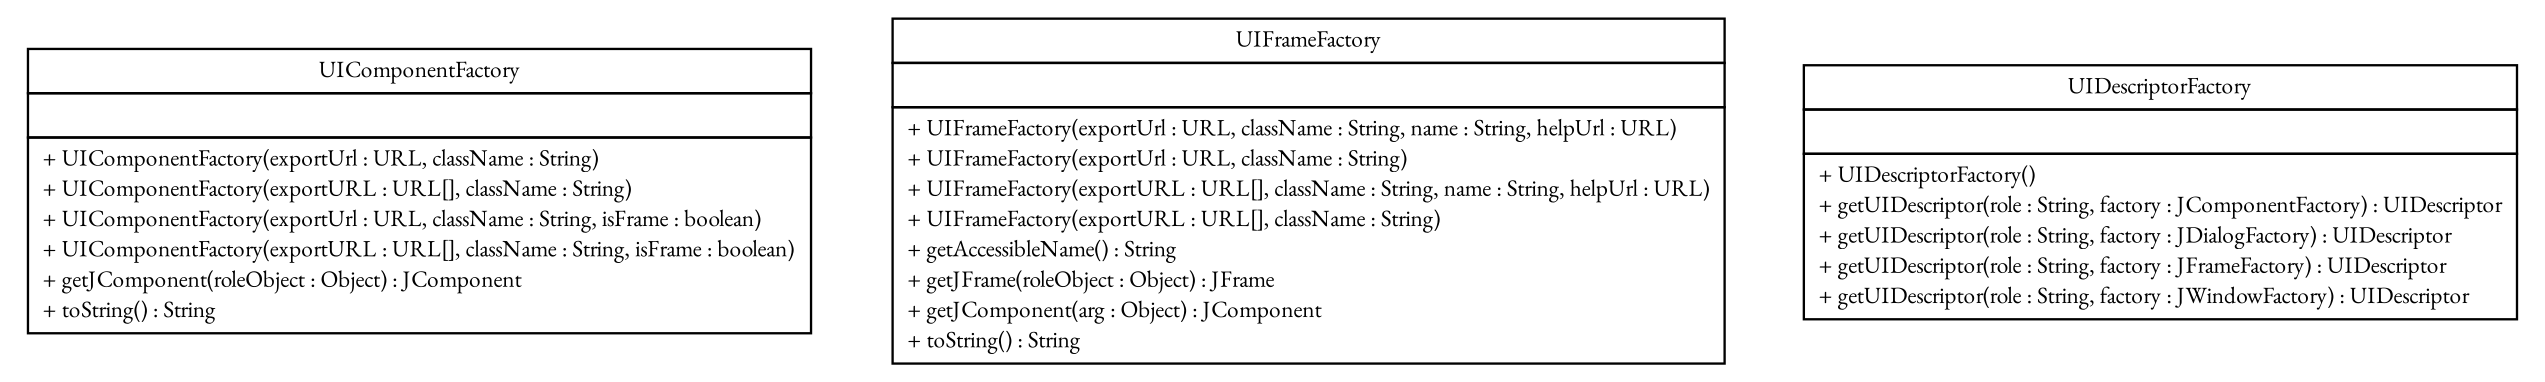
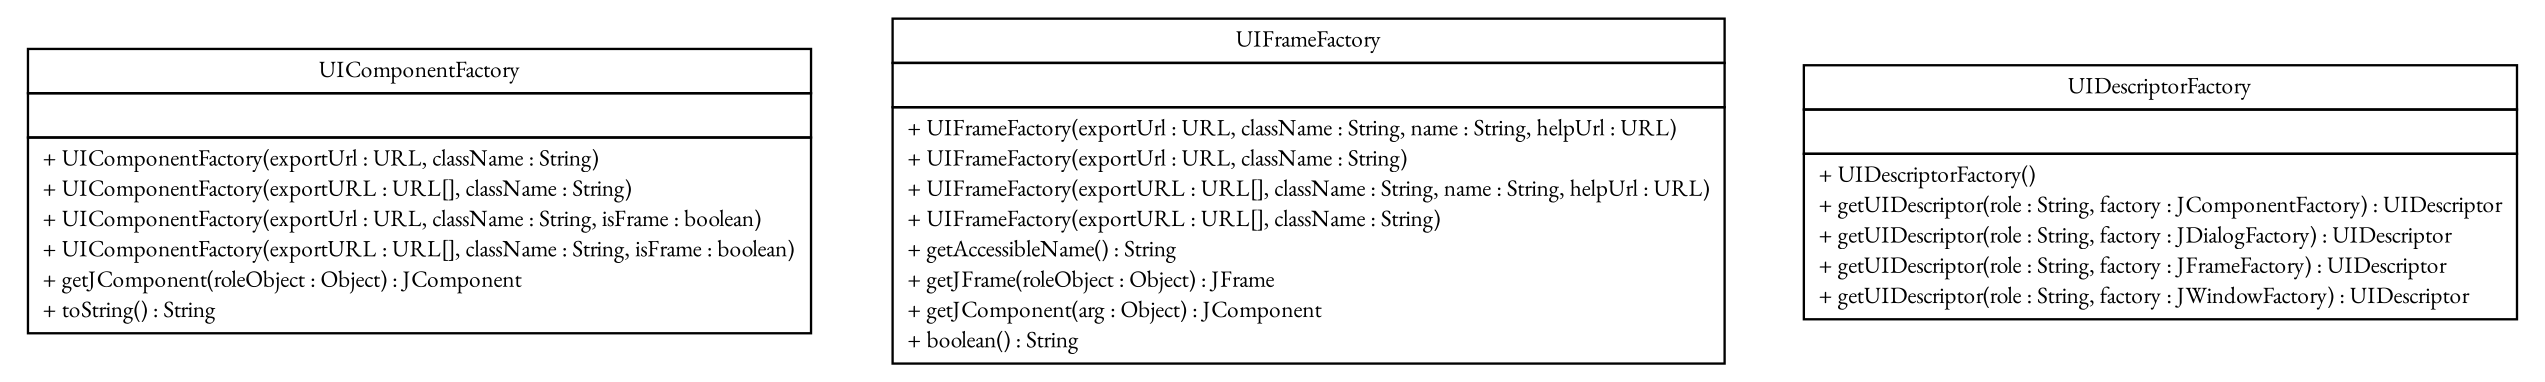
node "UIFrameFactory": text "+ toString() : String" -> "+ boolean() : String"
